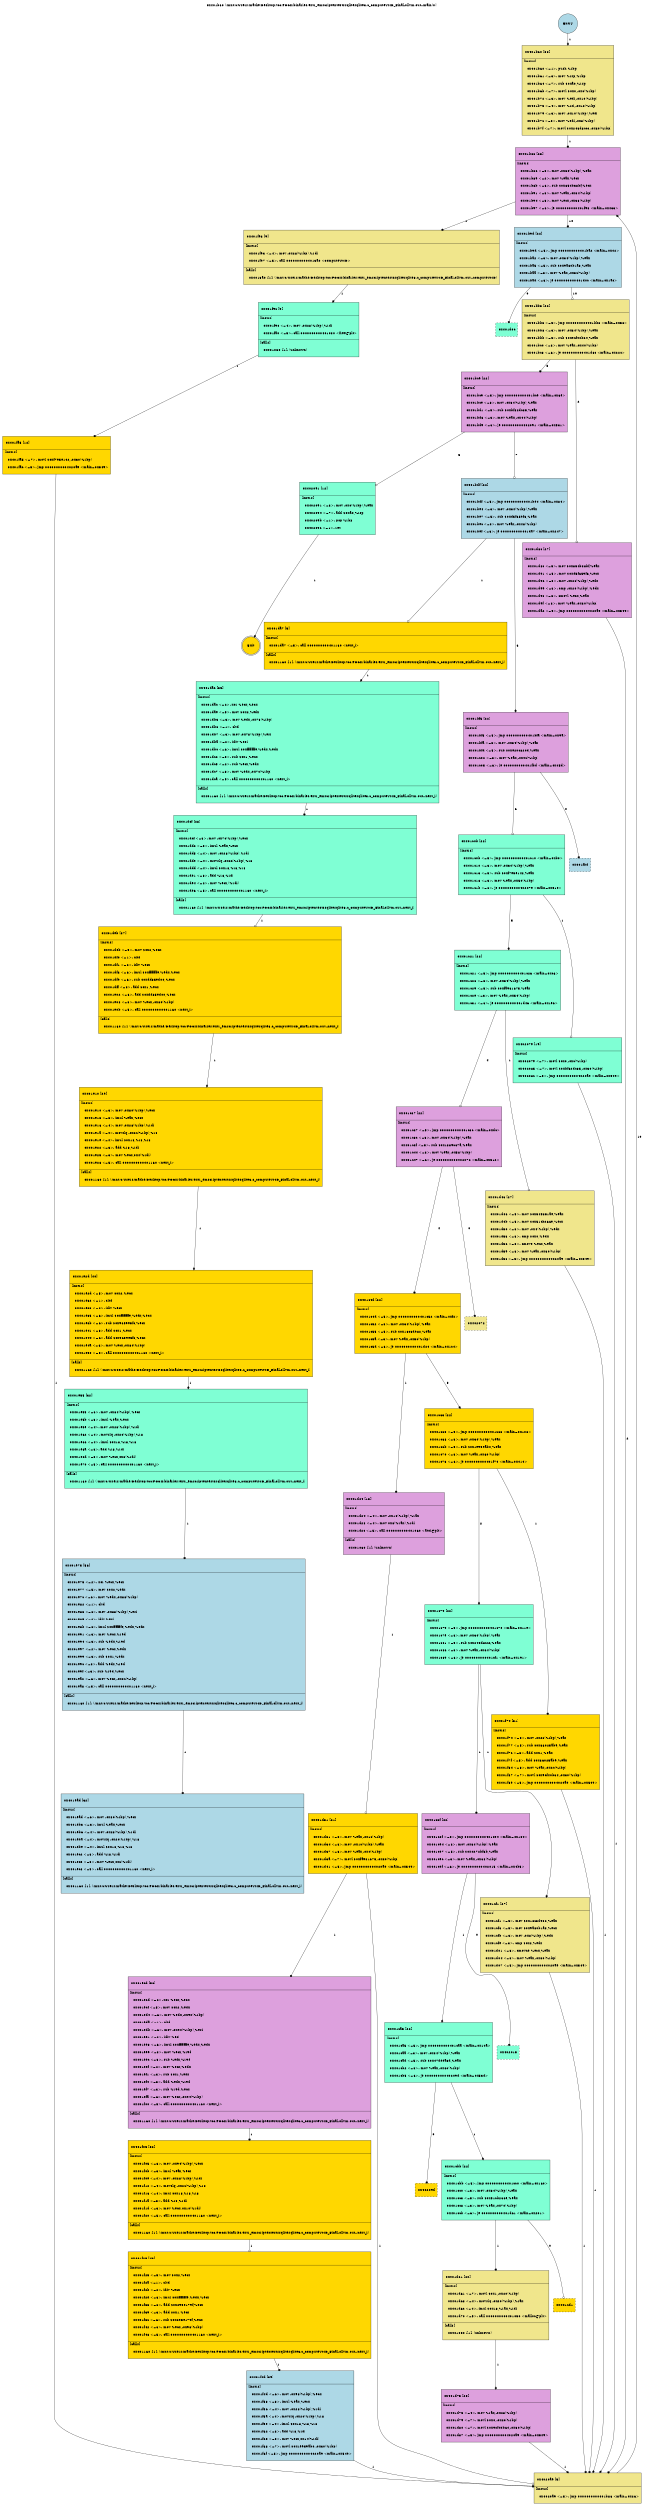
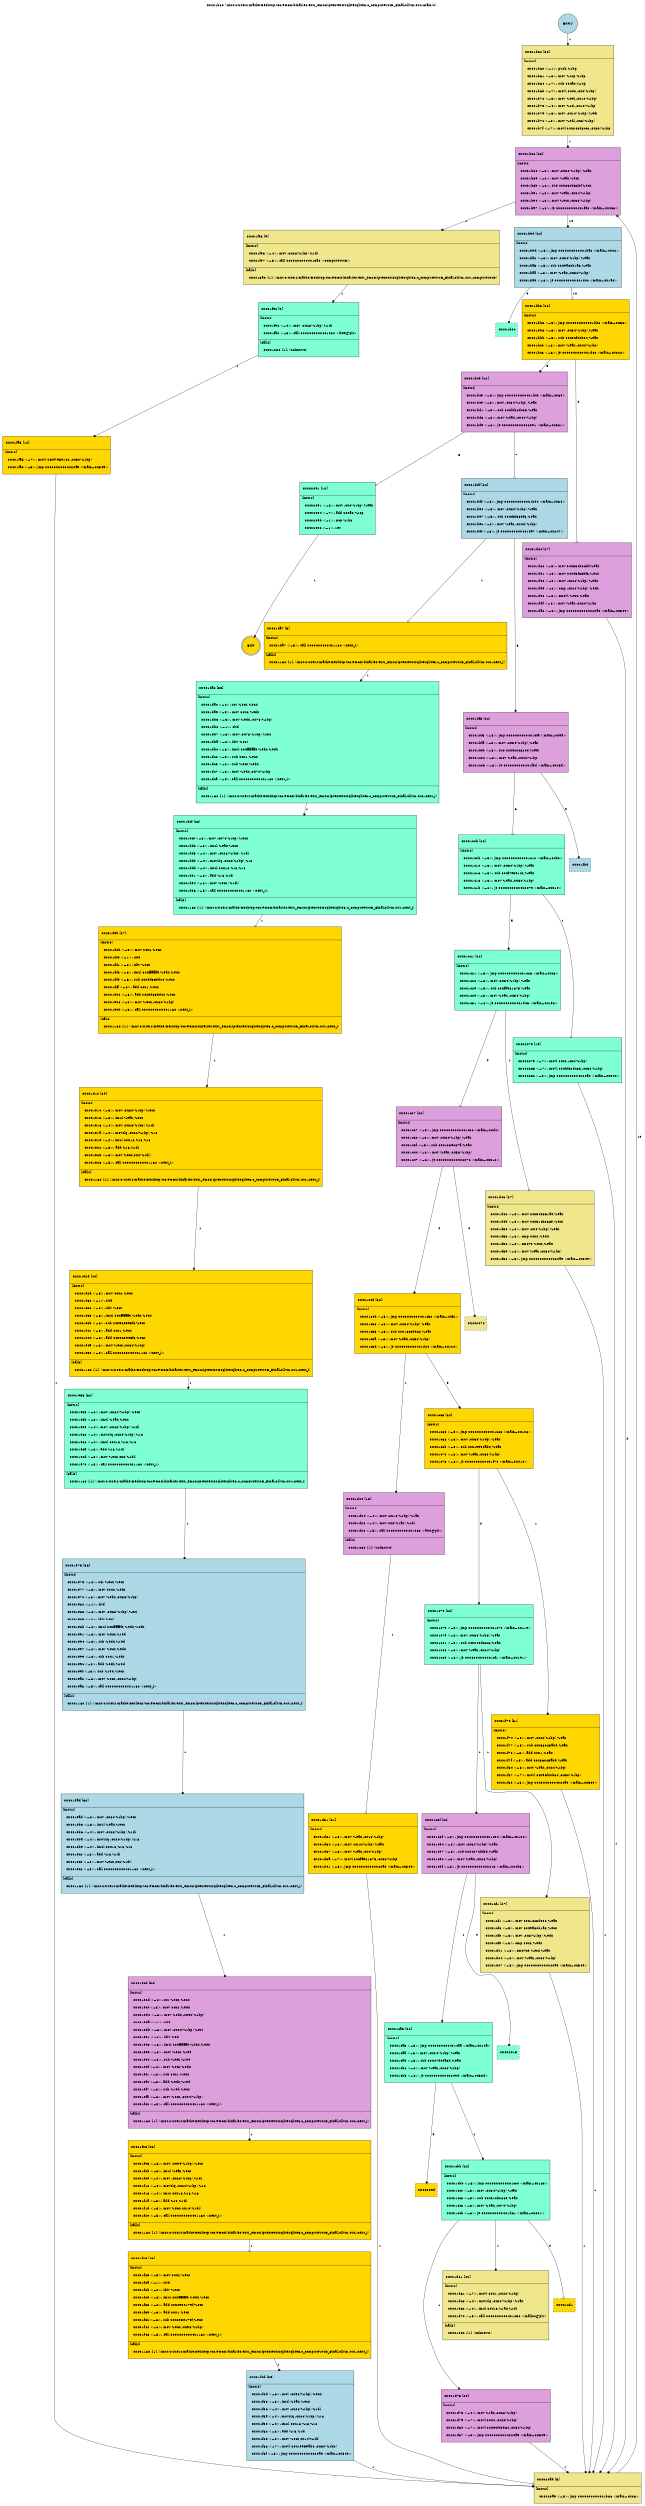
node "0x401bb3 [22]": fillcolor khaki -> gold
edge "0x401d31 [21]" -> "0x401ecd [56]": now "0x401ead [32]" -> "0x401ecd [56]"
edge "0x401d61 [20]" -> "0x401d75 [23]": now "0x401cbb [22]" -> "0x401d75 [23]"
